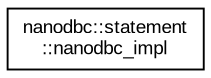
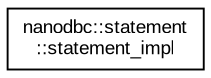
node "nanodbc::statement ::nanodbc_impl": label "nanodbc::statement ::nanodbc_impl" -> "nanodbc::statement ::statement_impl"
